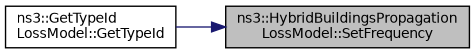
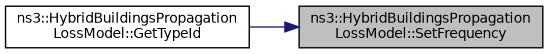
node "ns3::GetTypeId LossModel::GetTypeId": label "ns3::GetTypeId LossModel::GetTypeId" -> "ns3::HybridBuildingsPropagation LossModel::GetTypeId"
